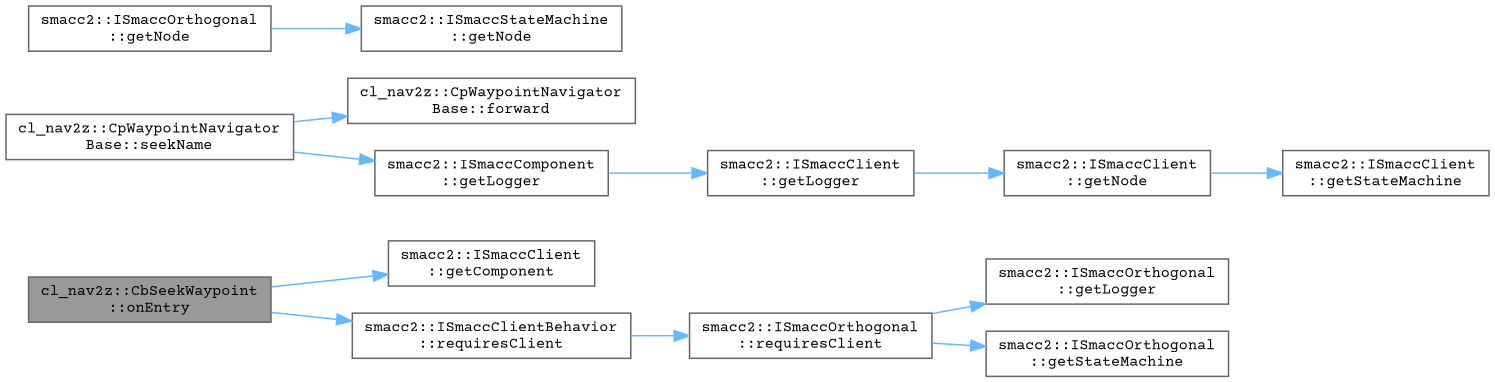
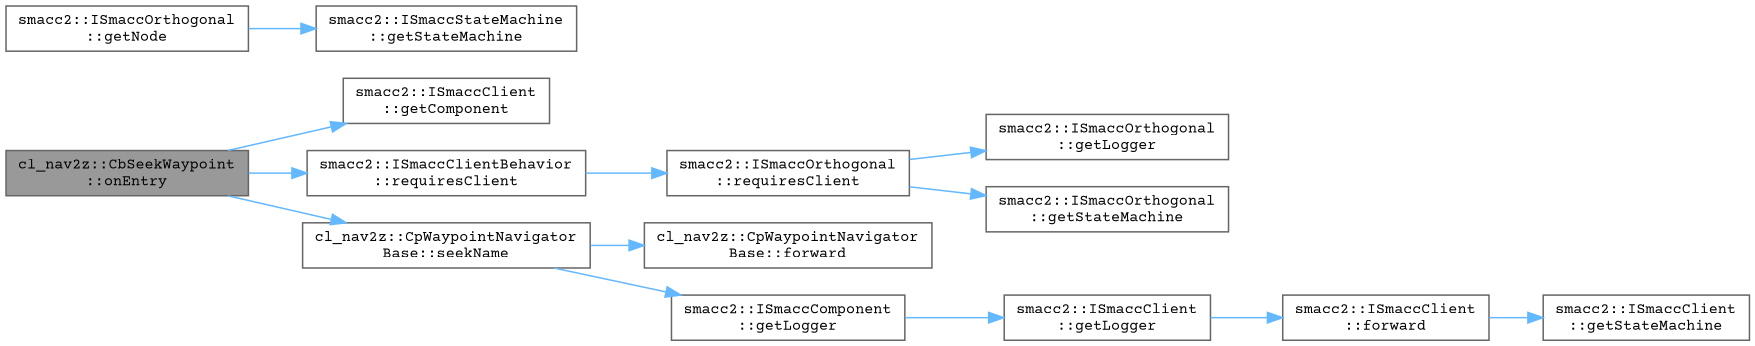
node "smacc2::ISmaccStateMachine ::getNode": label "smacc2::ISmaccStateMachine ::getNode" -> "smacc2::ISmaccStateMachine ::getStateMachine"
node "smacc2::ISmaccClient ::getNode": label "smacc2::ISmaccClient ::getNode" -> "smacc2::ISmaccClient ::forward"
edge "cl_nav2z::CbSeekWaypoint ::onEntry" -> "cl_nav2z::CpWaypointNavigator Base::seekName": added
